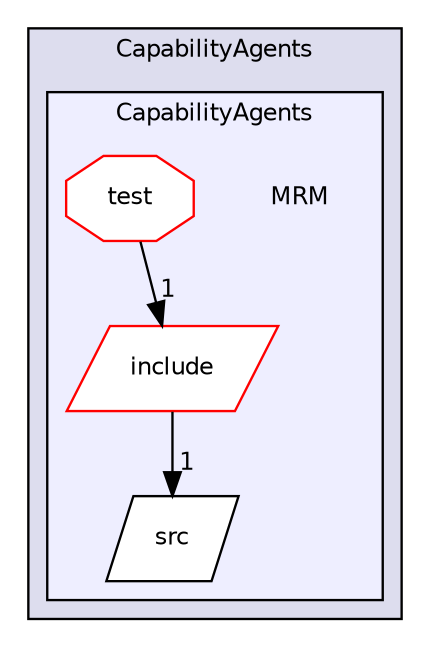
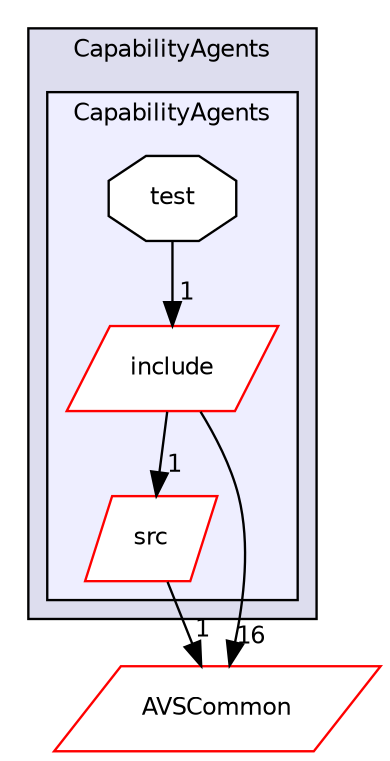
node "test": color red -> black
node "MRM": removed
node "src": color black -> red
node "AVSCommon": added
